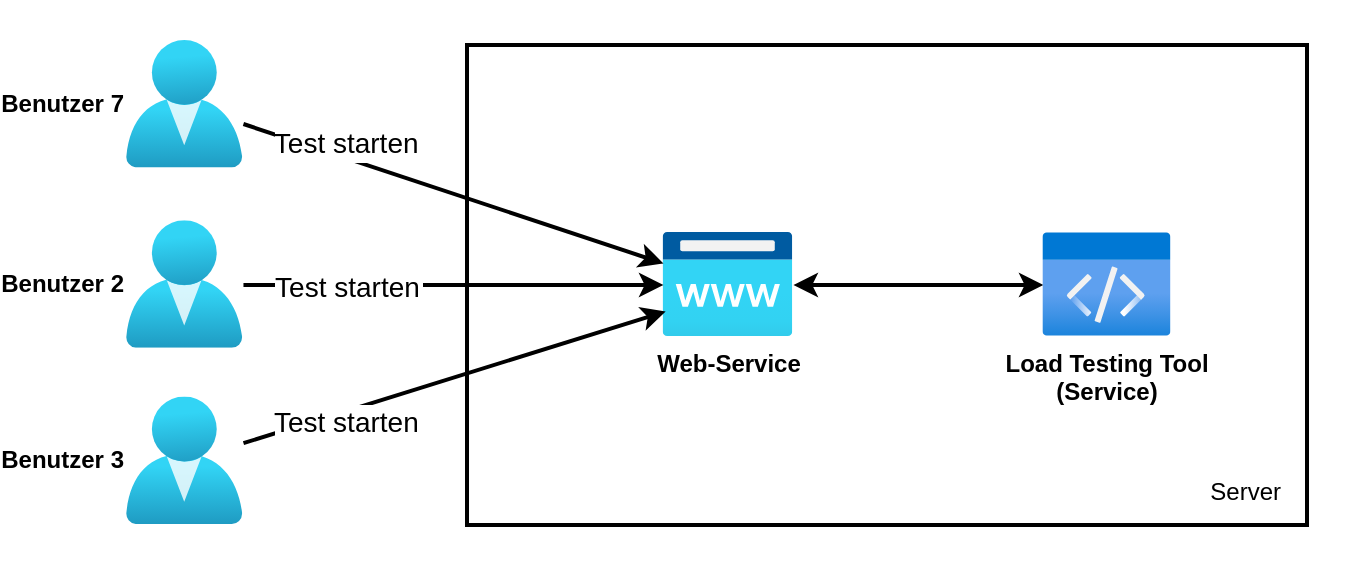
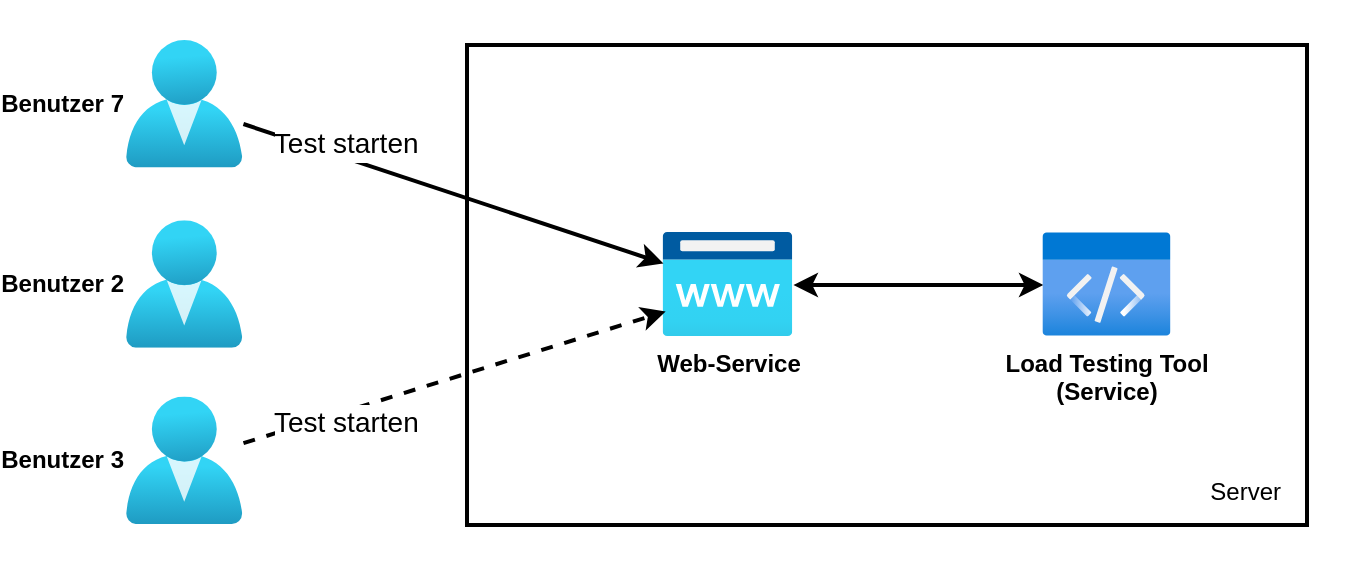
edge "Benutzer 2" -> "Web-Service": removed, label "Test starten"
edge "Benutzer 3" -> "Web-Service": style solid -> dashed
